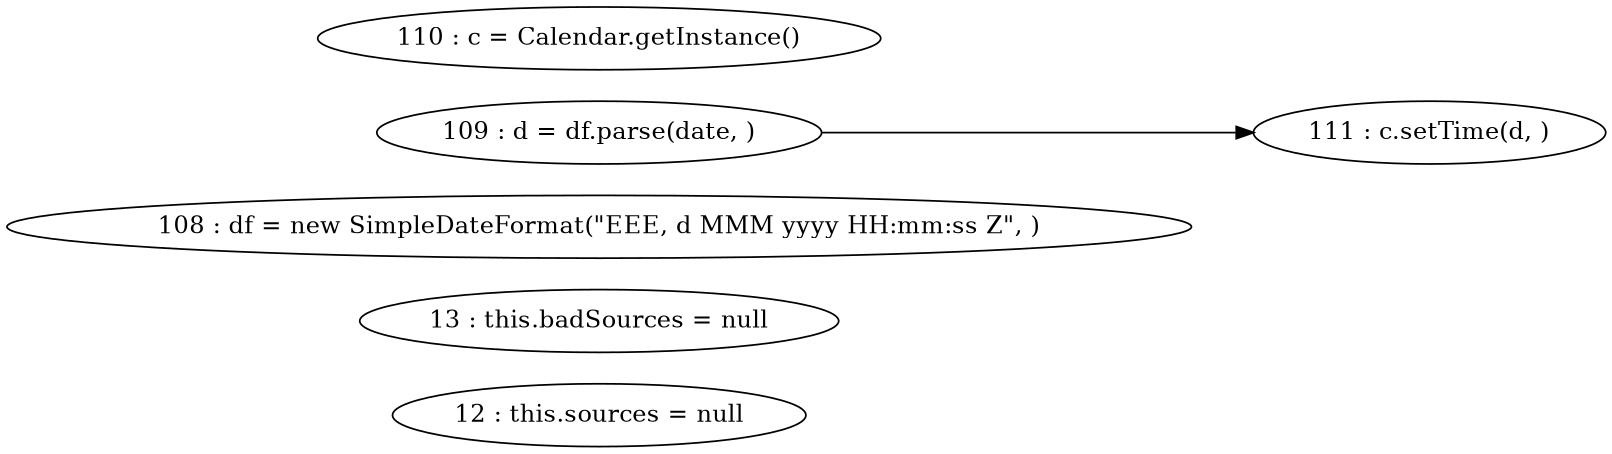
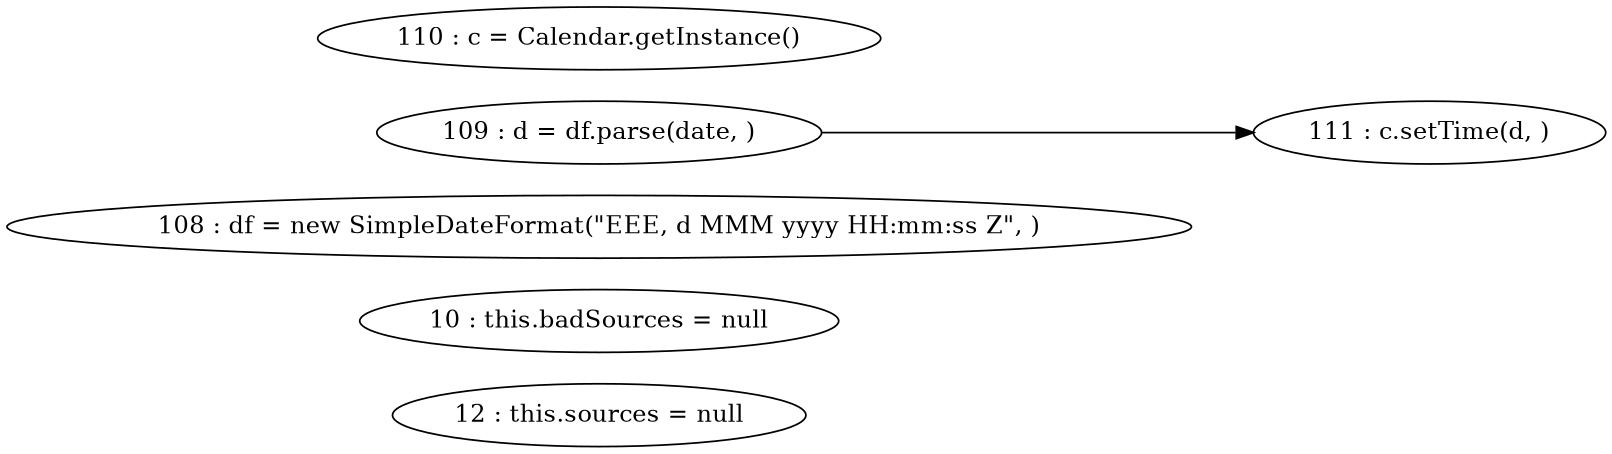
node "13 : this.badSources = null": label "13 : this.badSources = null" -> "10 : this.badSources = null"
